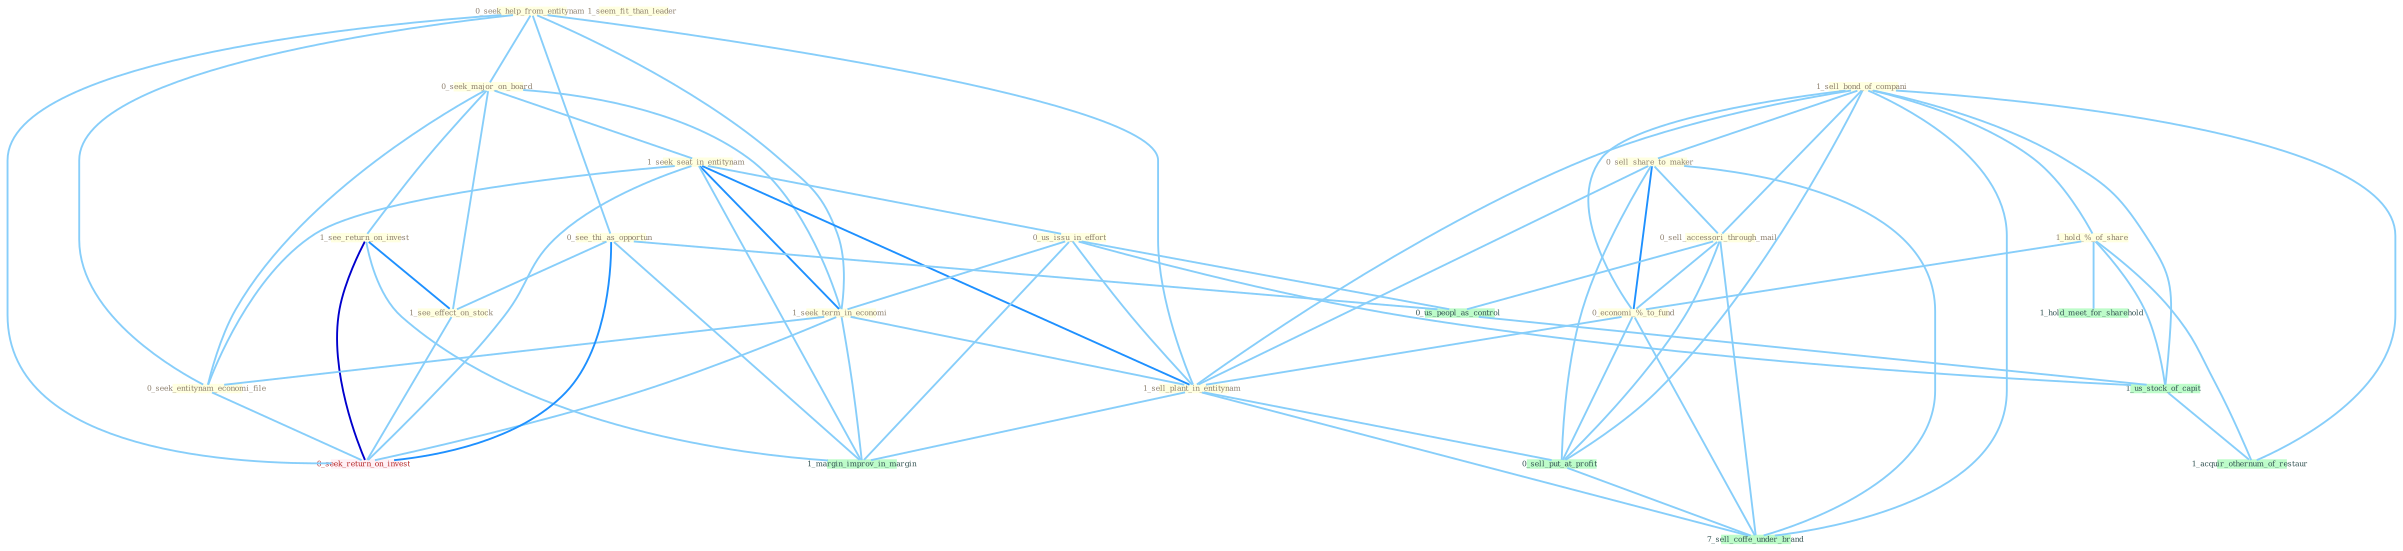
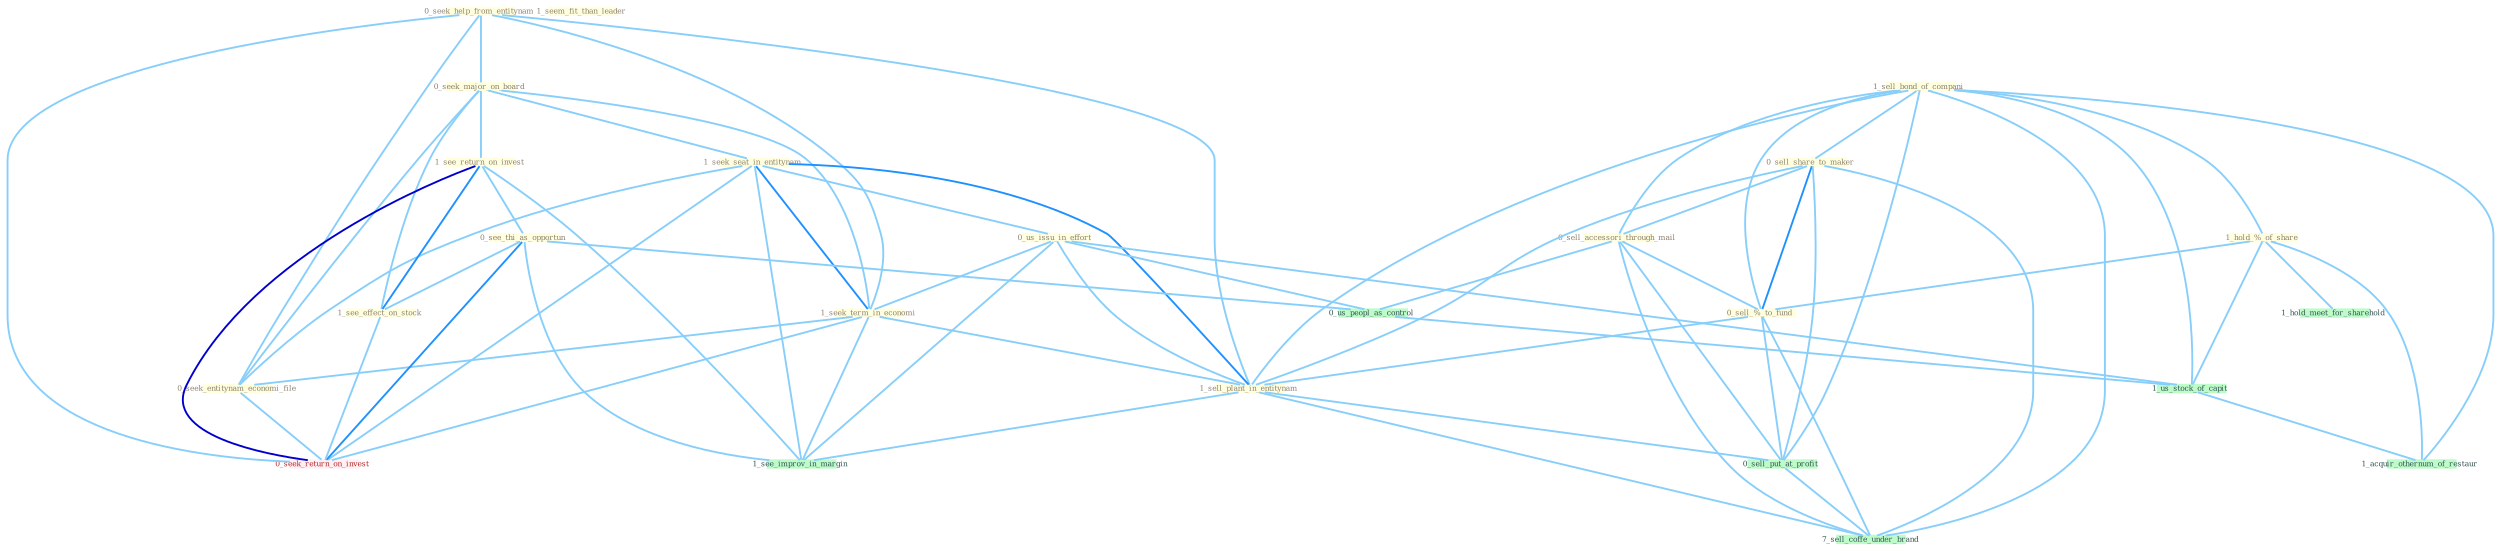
edge "0_seek_help_from_entitynam" -- "0_see_thi_as_opportun": now "1_see_return_on_invest" -- "0_see_thi_as_opportun"
node "0_economi_%_to_fund": label "0_economi_%_to_fund" -> "0_sell_%_to_fund"
node "1_margin_improv_in_margin": label "1_margin_improv_in_margin" -> "1_see_improv_in_margin"
